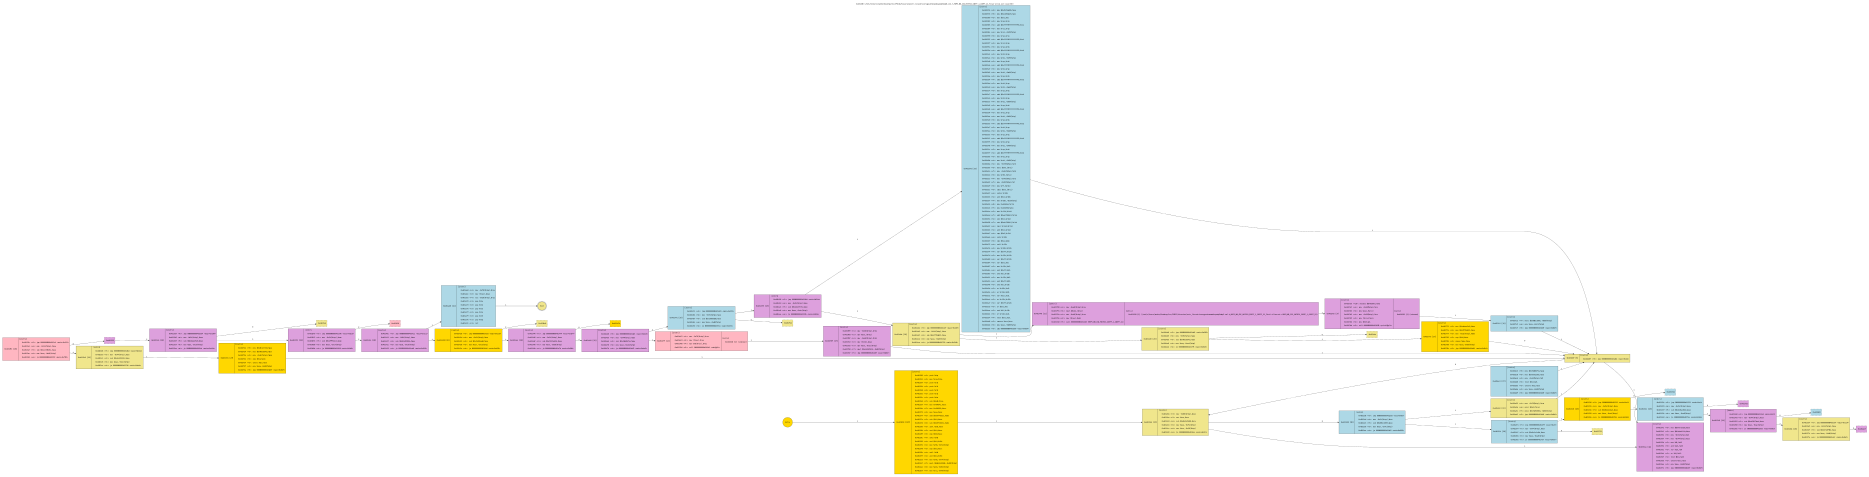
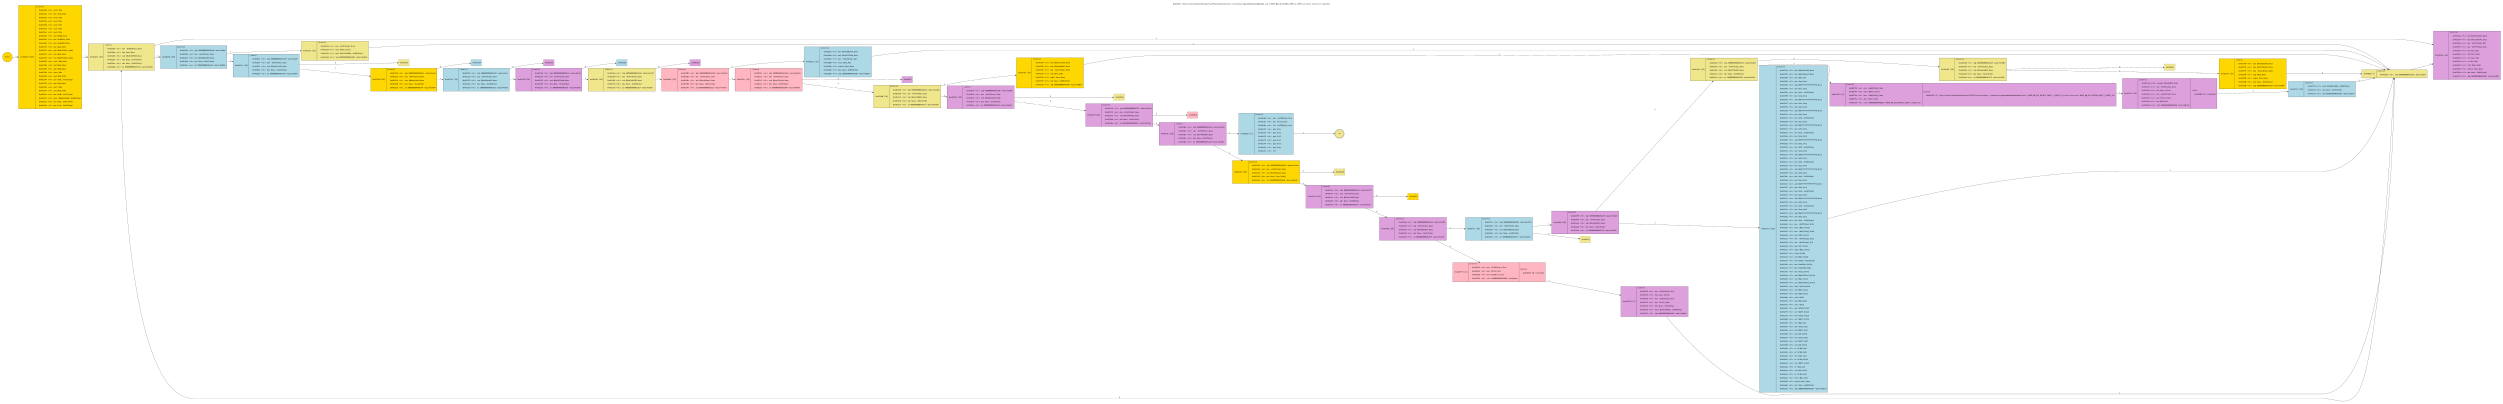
node "0x401380 [28]": added
edge "0x401959" -> "0x4013d4 [28]": now "0x4013b8 [28]" -> "0x4013d4 [28]"
